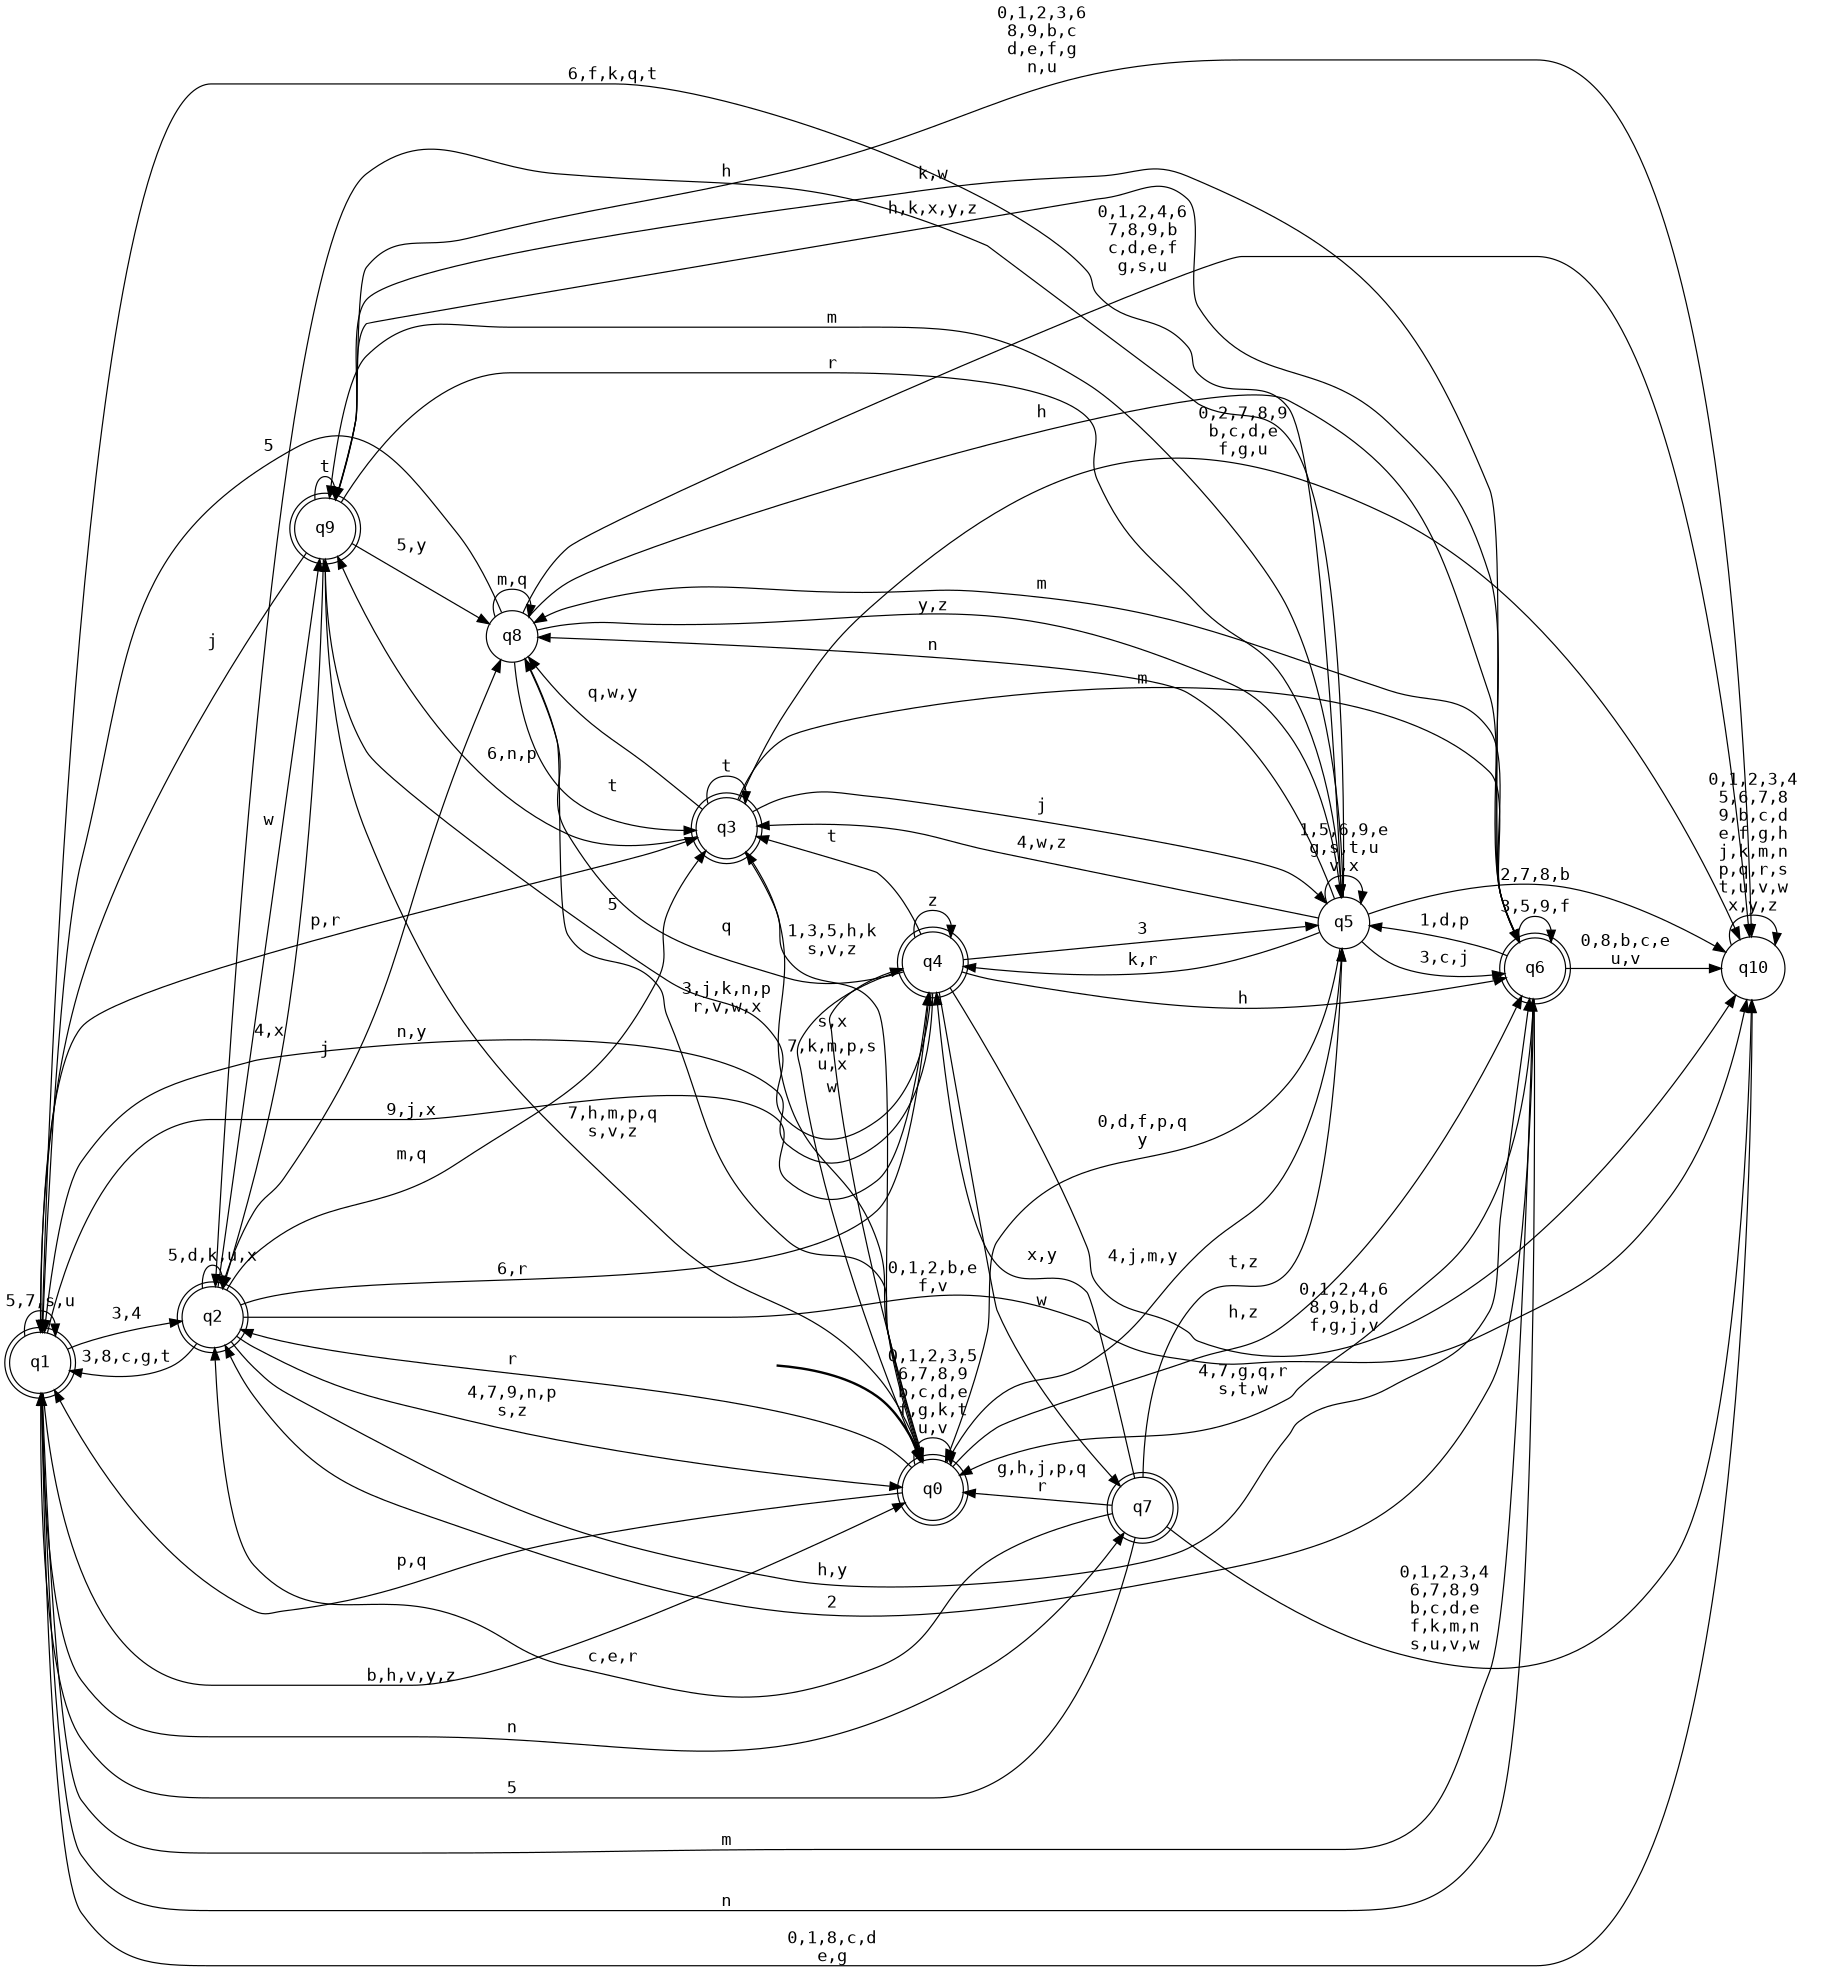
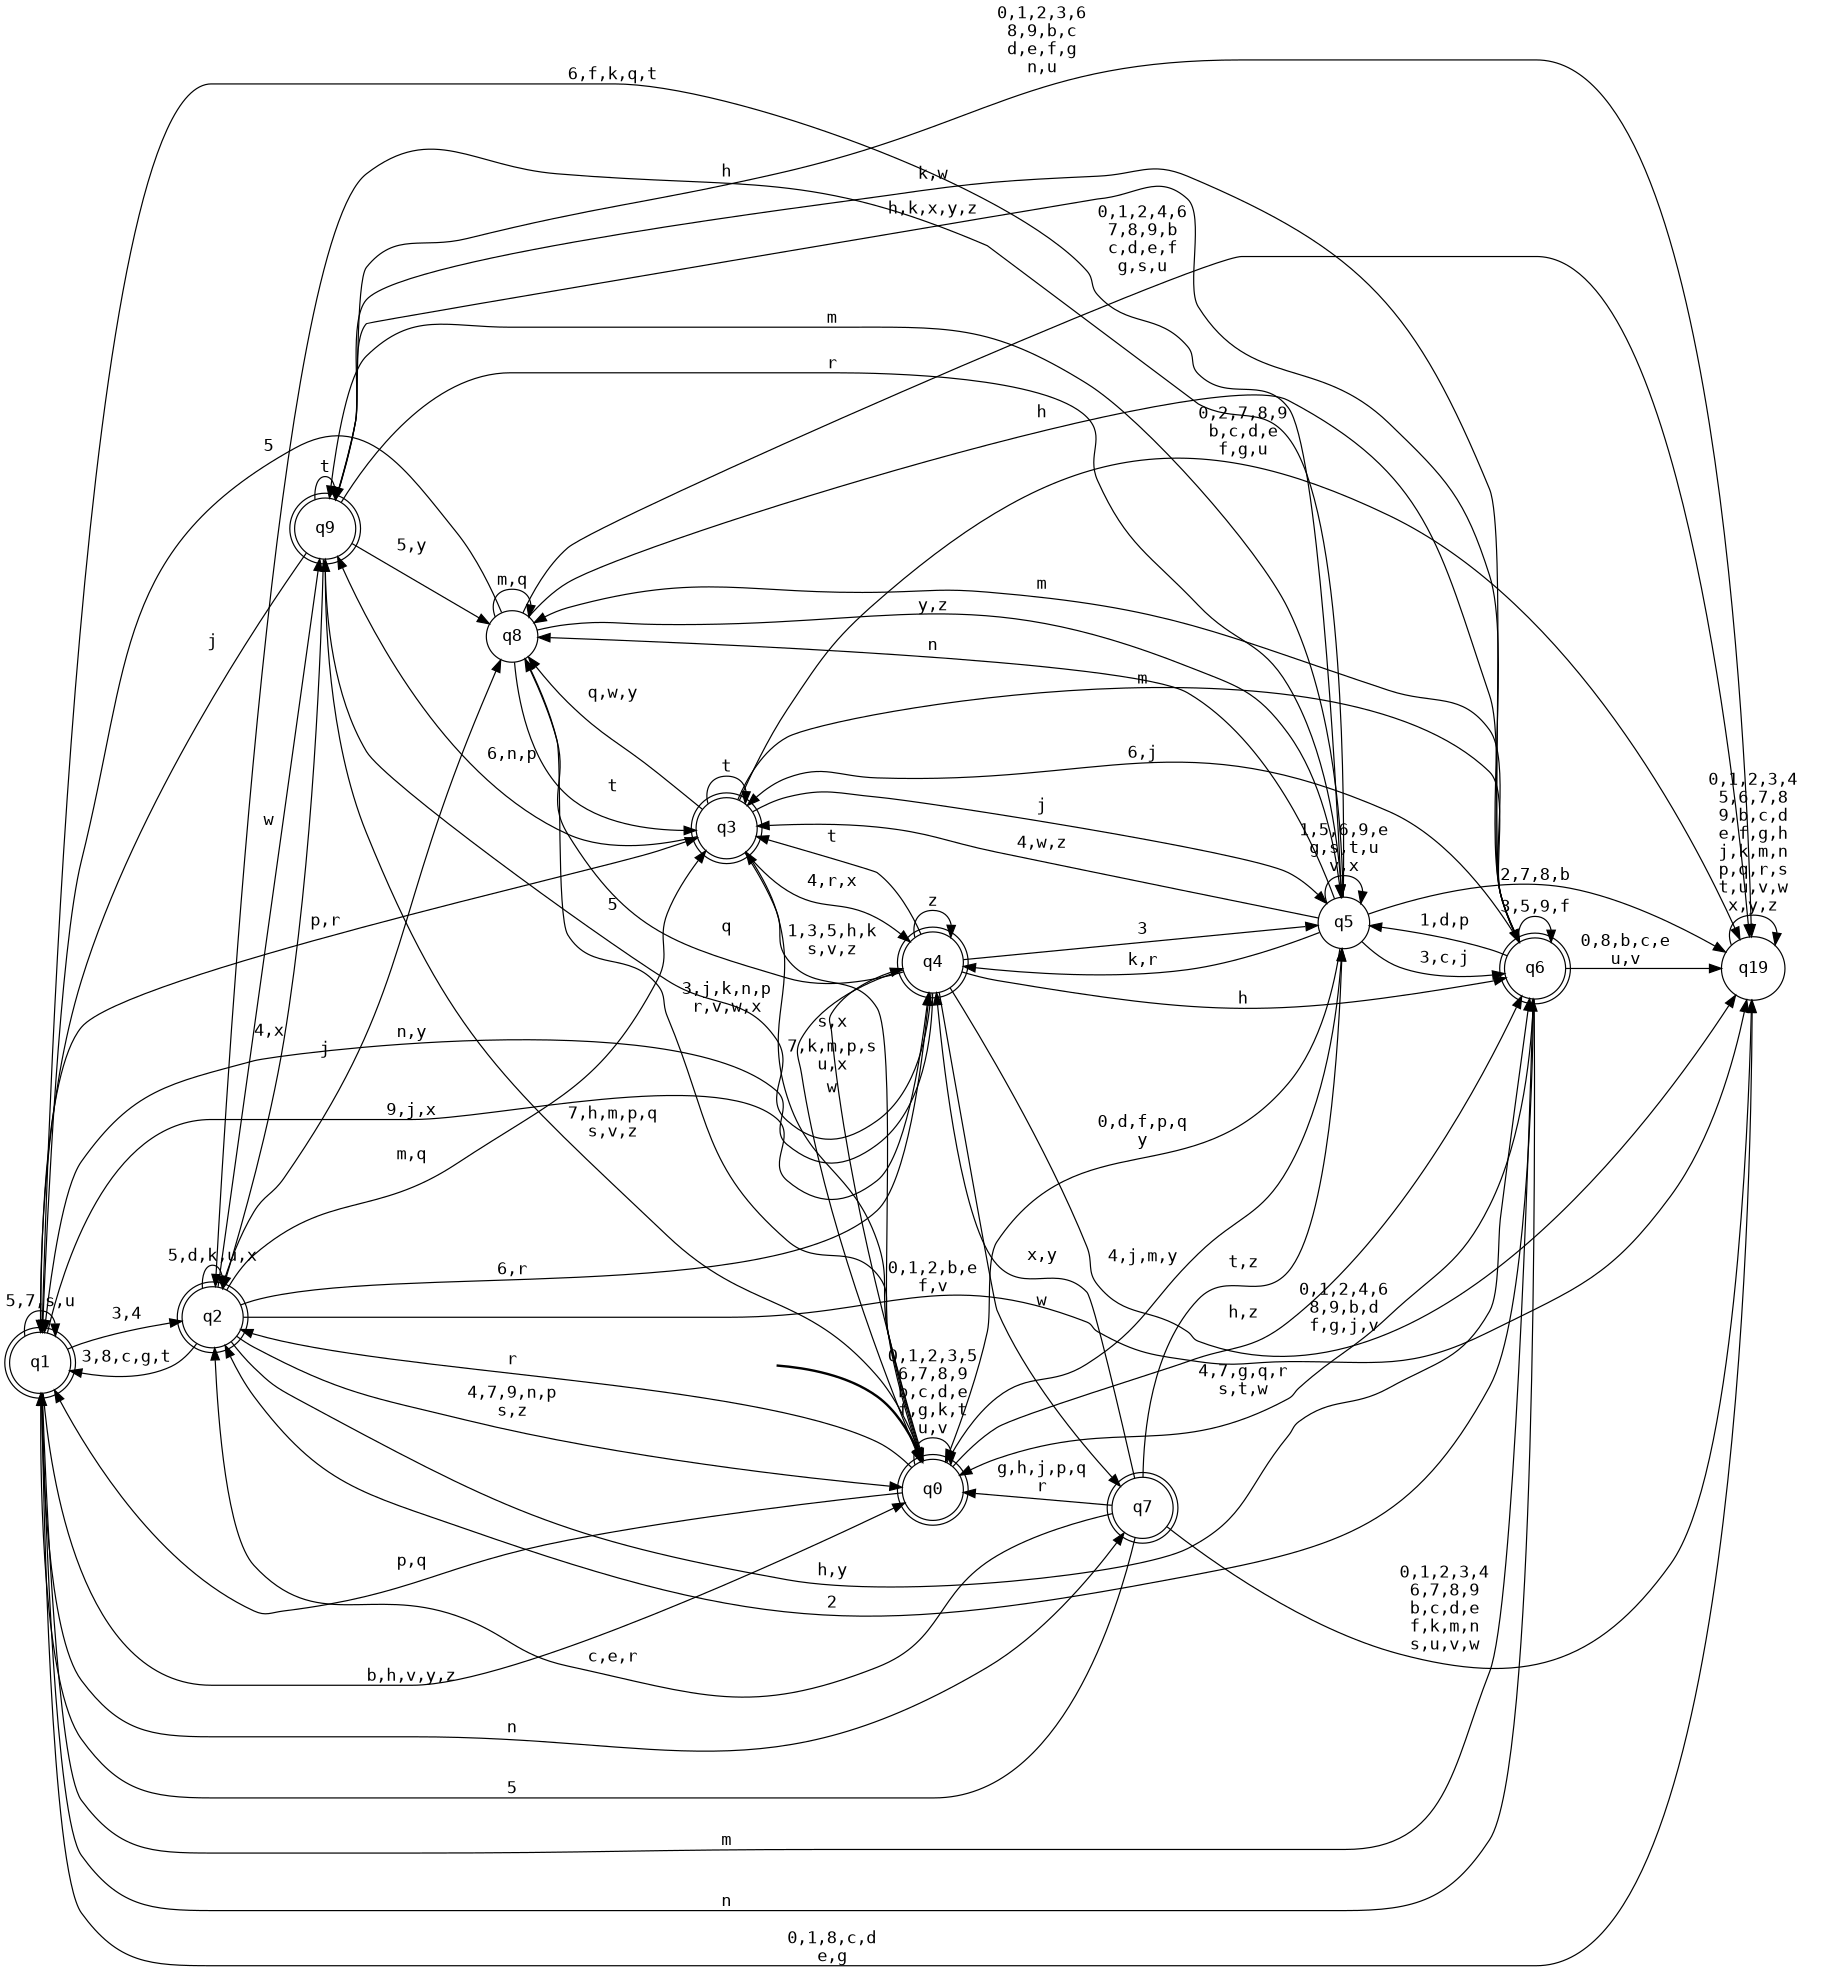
edge "q6" -> "q3": added, label "6,j"
edge "q3" -> "q4": added, label "4,r,x"
node "q10": label "q10" -> "q19"
